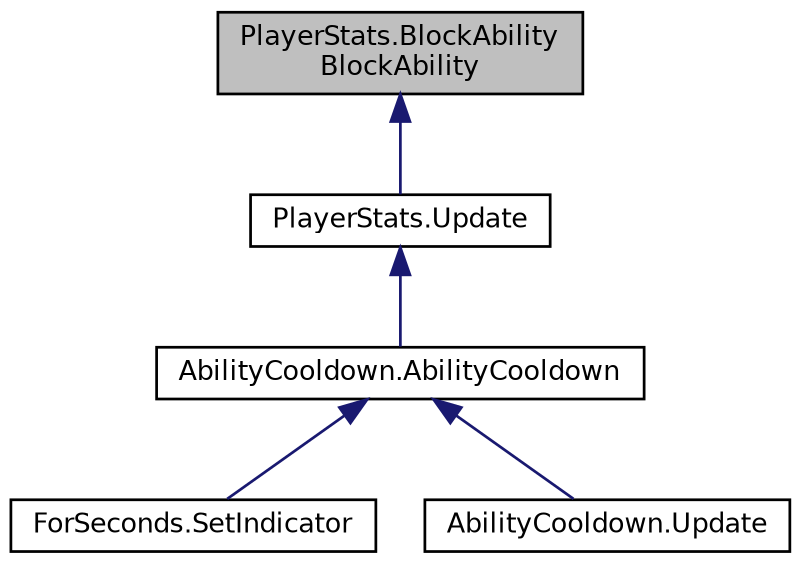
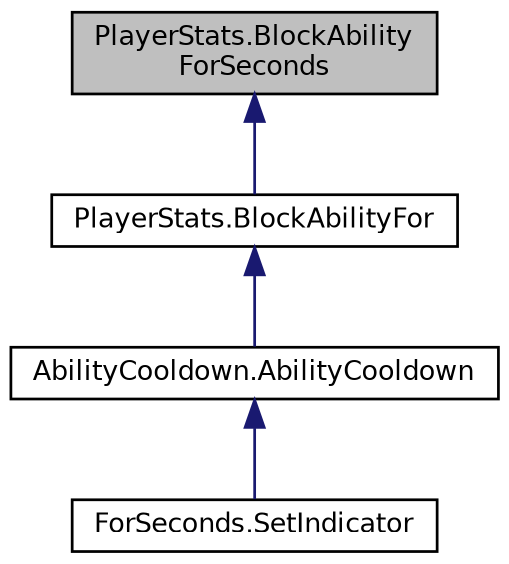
node "PlayerStats.BlockAbility BlockAbility": label "PlayerStats.BlockAbility BlockAbility" -> "PlayerStats.BlockAbility ForSeconds"
node "PlayerStats.Update": label "PlayerStats.Update" -> "PlayerStats.BlockAbilityFor"
node "AbilityCooldown.Update": removed
